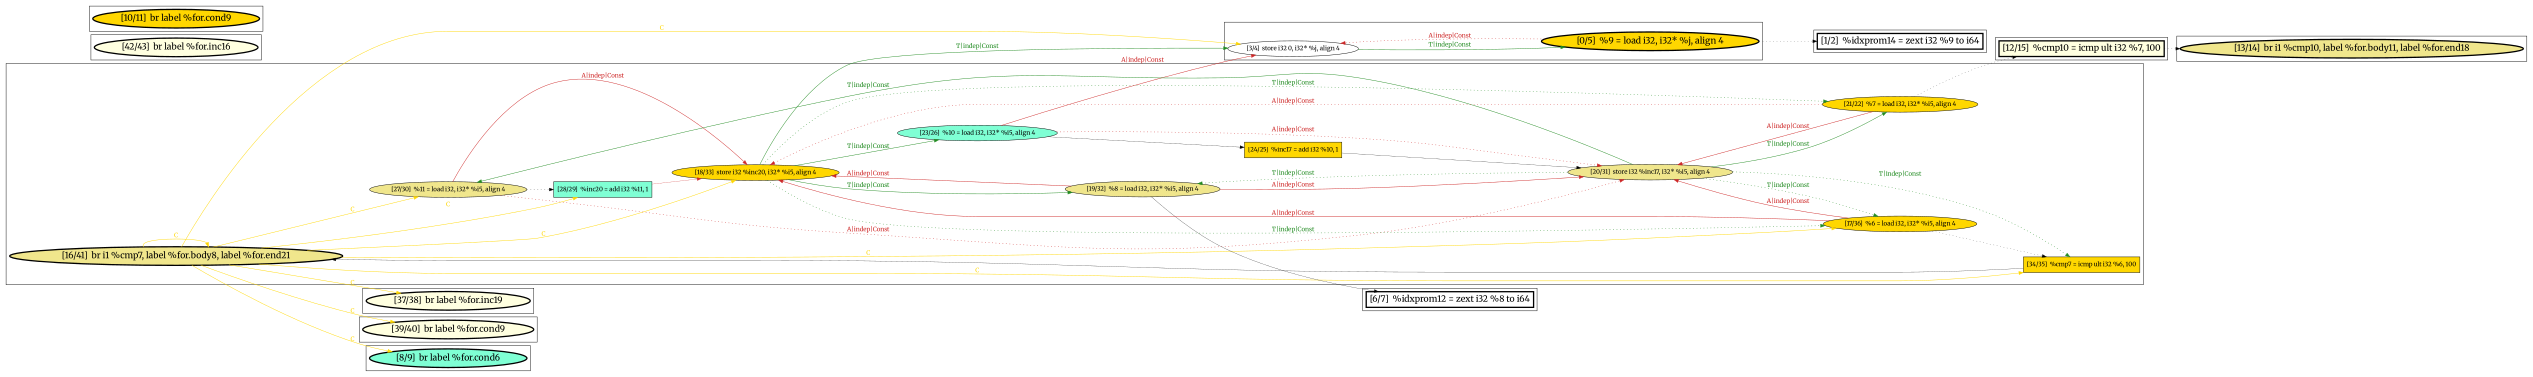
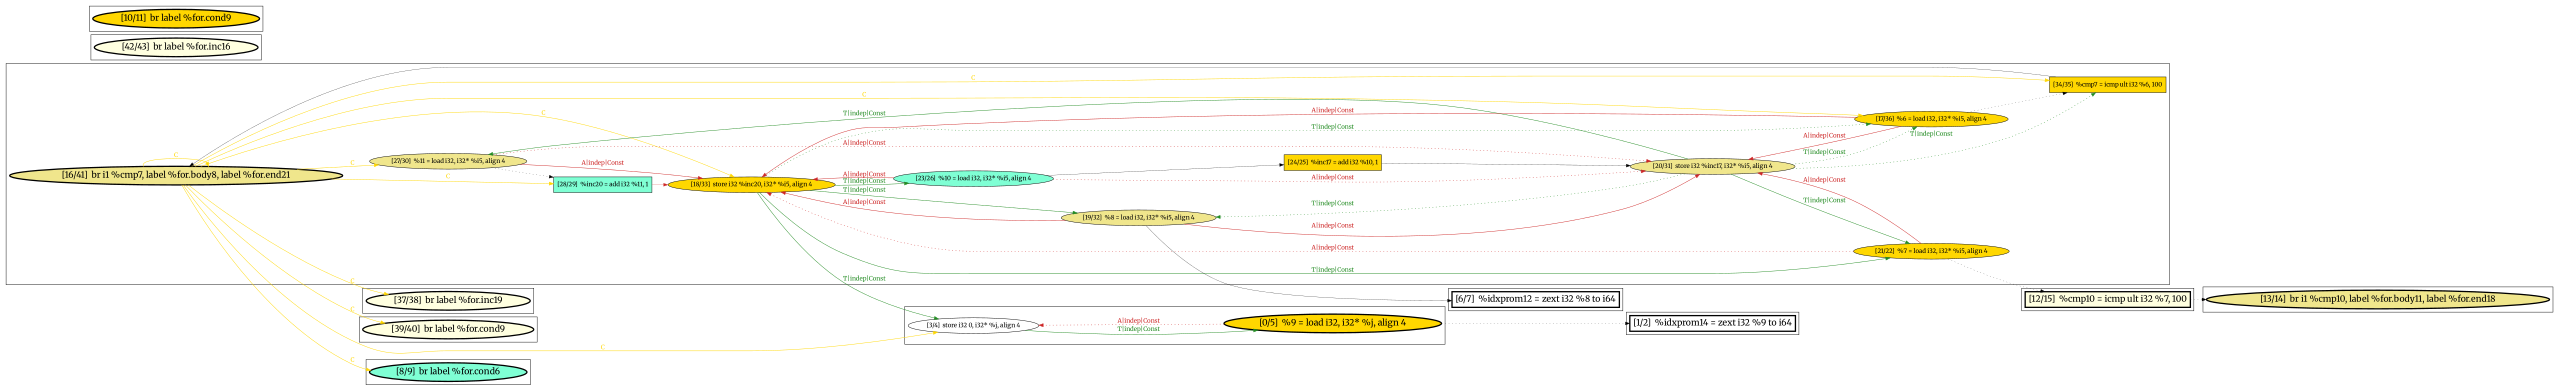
edge "[18/33]  store i32 %inc20, i32* %i5, align 4" -> "[21/22]  %7 = load i32, i32* %i5, align 4": style dotted -> bold
edge "[23/26]  %10 = load i32, i32* %i5, align 4" -> "[3/4]  store i32 0, i32* %j, align 4": now "[23/26]  %10 = load i32, i32* %i5, align 4" -> "[18/33]  store i32 %inc20, i32* %i5, align 4"
